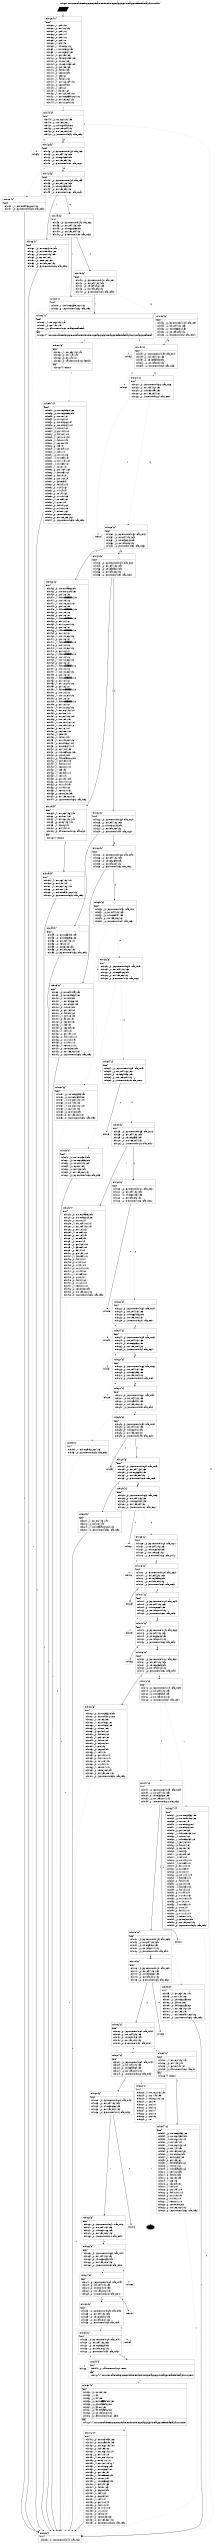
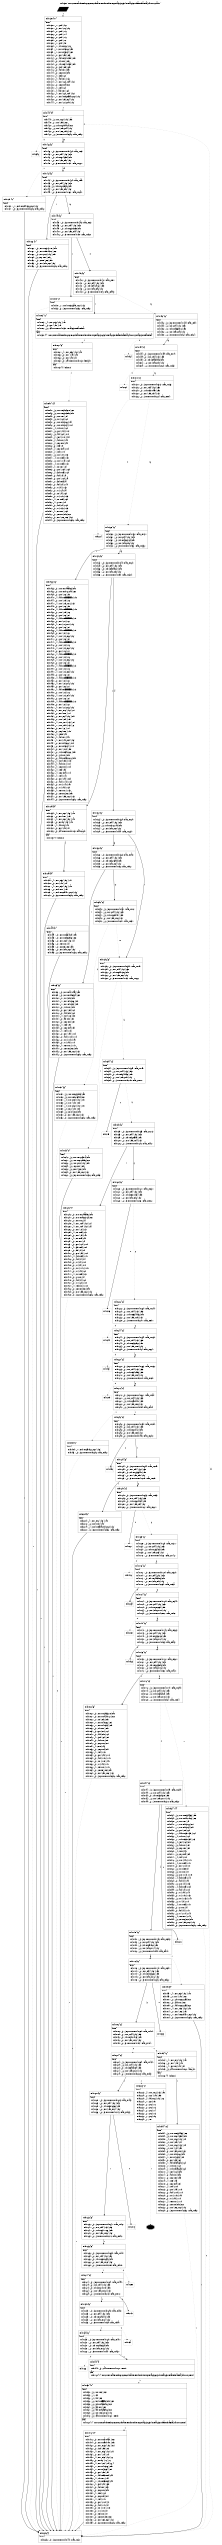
edge "0x401564 [28]" -> "0x401a49 [27]": now "0x401564 [28]" -> "0x4015b8 [28]"
edge "0x401933 [278]" -> "0x4023b8 [5]": added, label "1"
